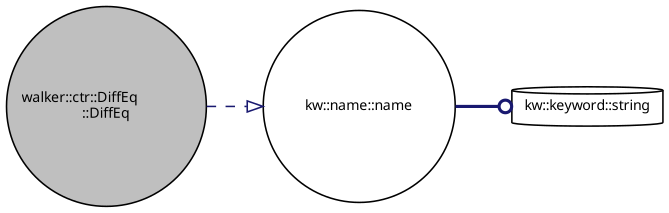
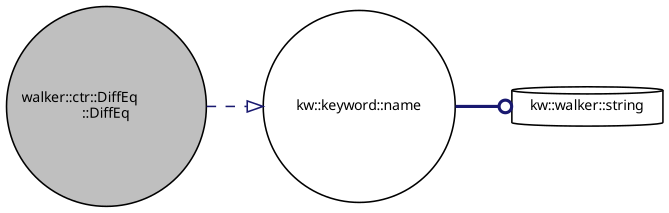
node "kw::name::name": label "kw::name::name" -> "kw::keyword::name"
node "kw::keyword::string": label "kw::keyword::string" -> "kw::walker::string"
